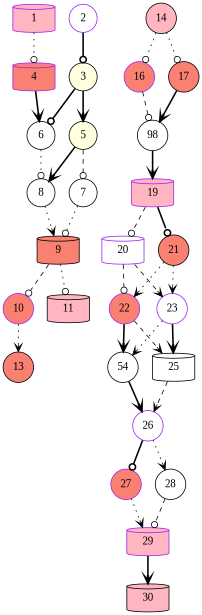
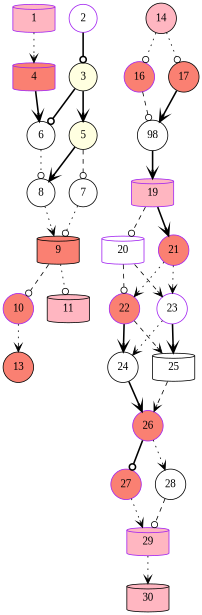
edge "1" -> "4": arrowhead odot -> vee
edge "19" -> "21": arrowhead odot -> vee
node "21": color black -> purple
node "54": label "54" -> "24"
node "26": fillcolor white -> salmon
edge "29" -> "30": style bold -> dotted
